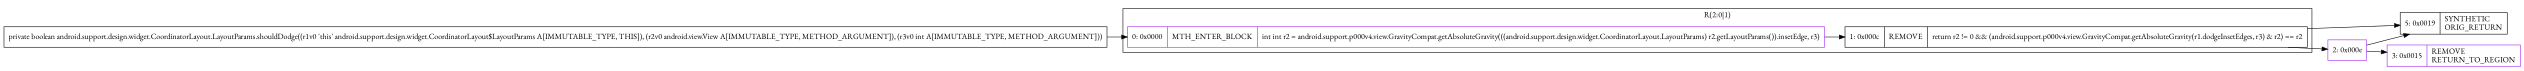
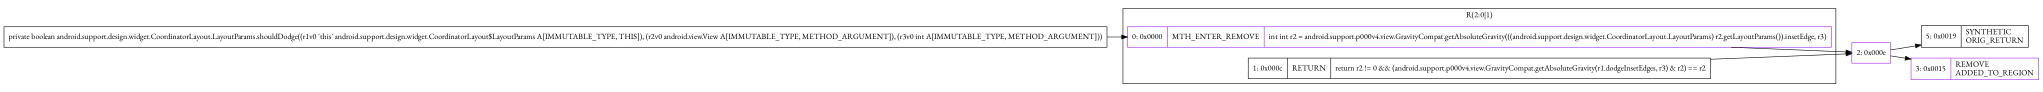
edge "1: 0x000c" -> "5: 0x0019": removed
node "0: 0x0000": text "MTH_ENTER_BLOCK" -> "MTH_ENTER_REMOVE"
edge "0: 0x0000" -> "1: 0x000c": now "0: 0x0000" -> "2: 0x000e"
node "1: 0x000c": text "REMOVE" -> "RETURN"
node "3: 0x0015": text "RETURN_TO_REGION" -> "ADDED_TO_REGION"
